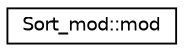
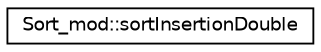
node "Sort_mod::mod": label "Sort_mod::mod" -> "Sort_mod::sortInsertionDouble"
